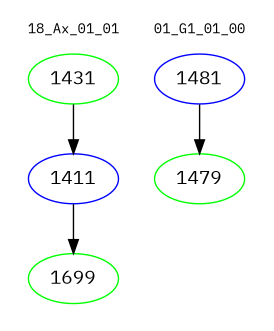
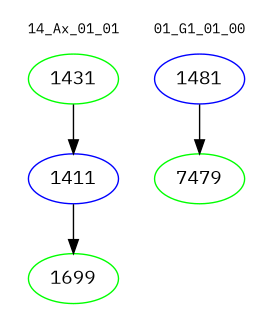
cluster "18_Ax_01_01": label "18_Ax_01_01" -> "14_Ax_01_01"
node "1479": label "1479" -> "7479"
